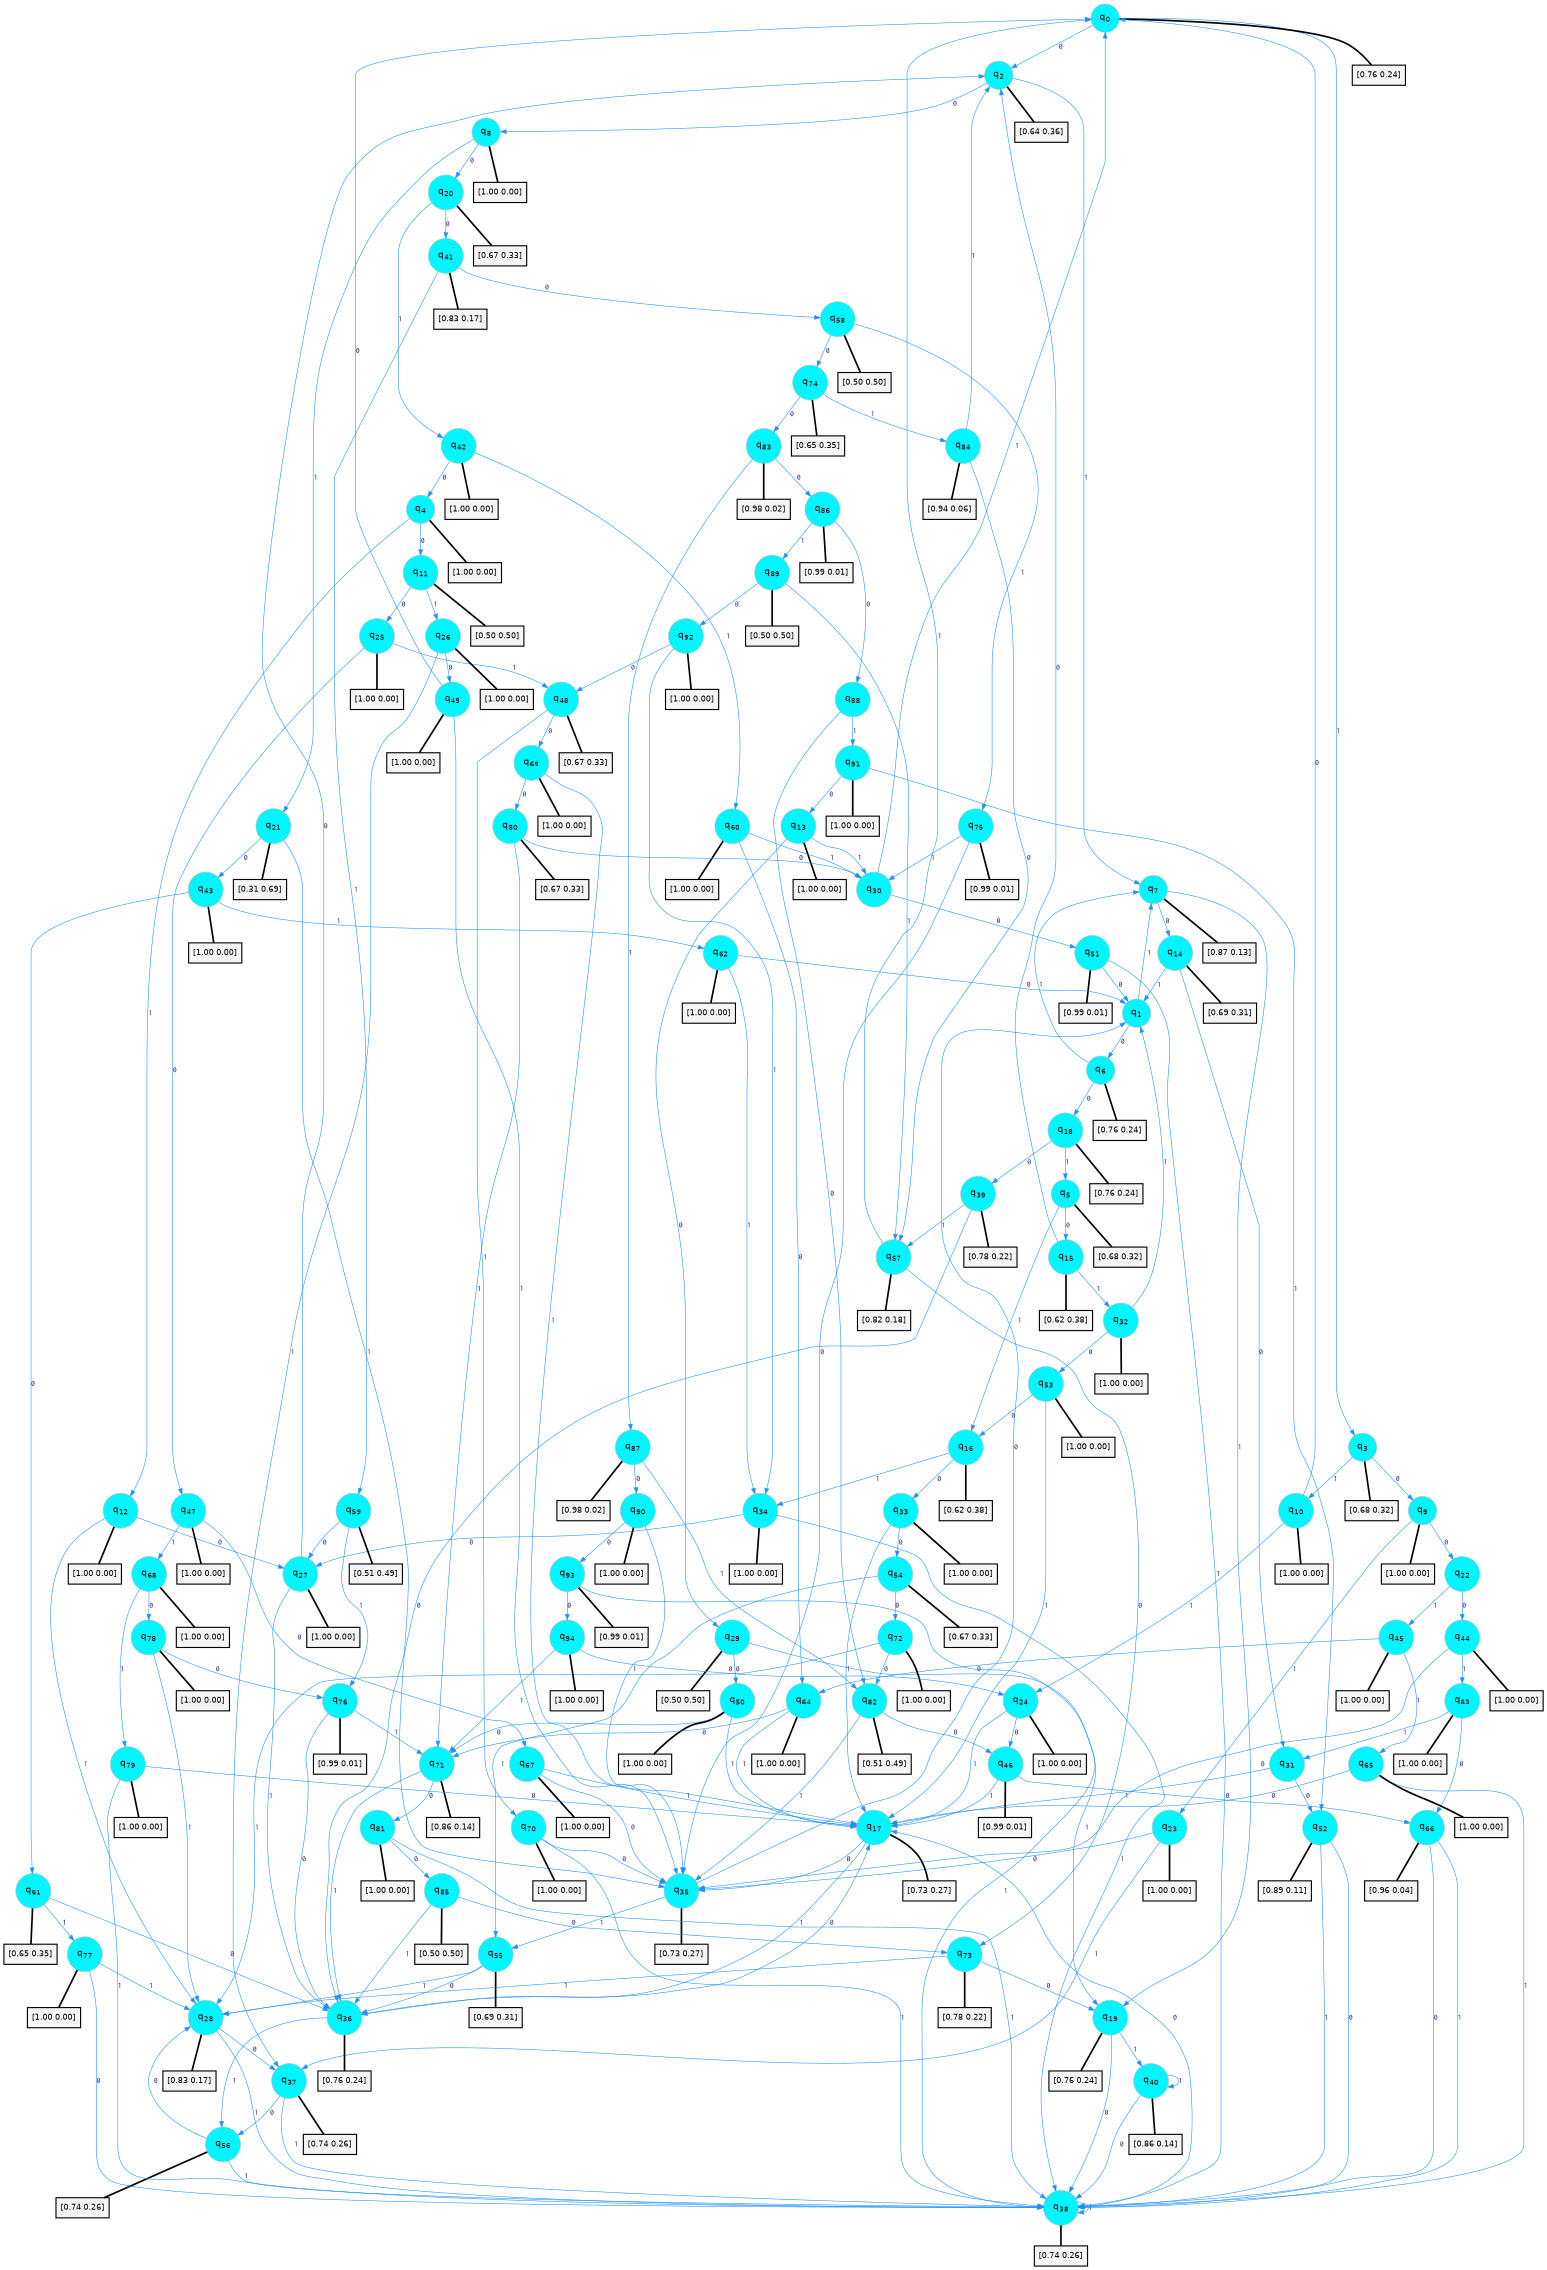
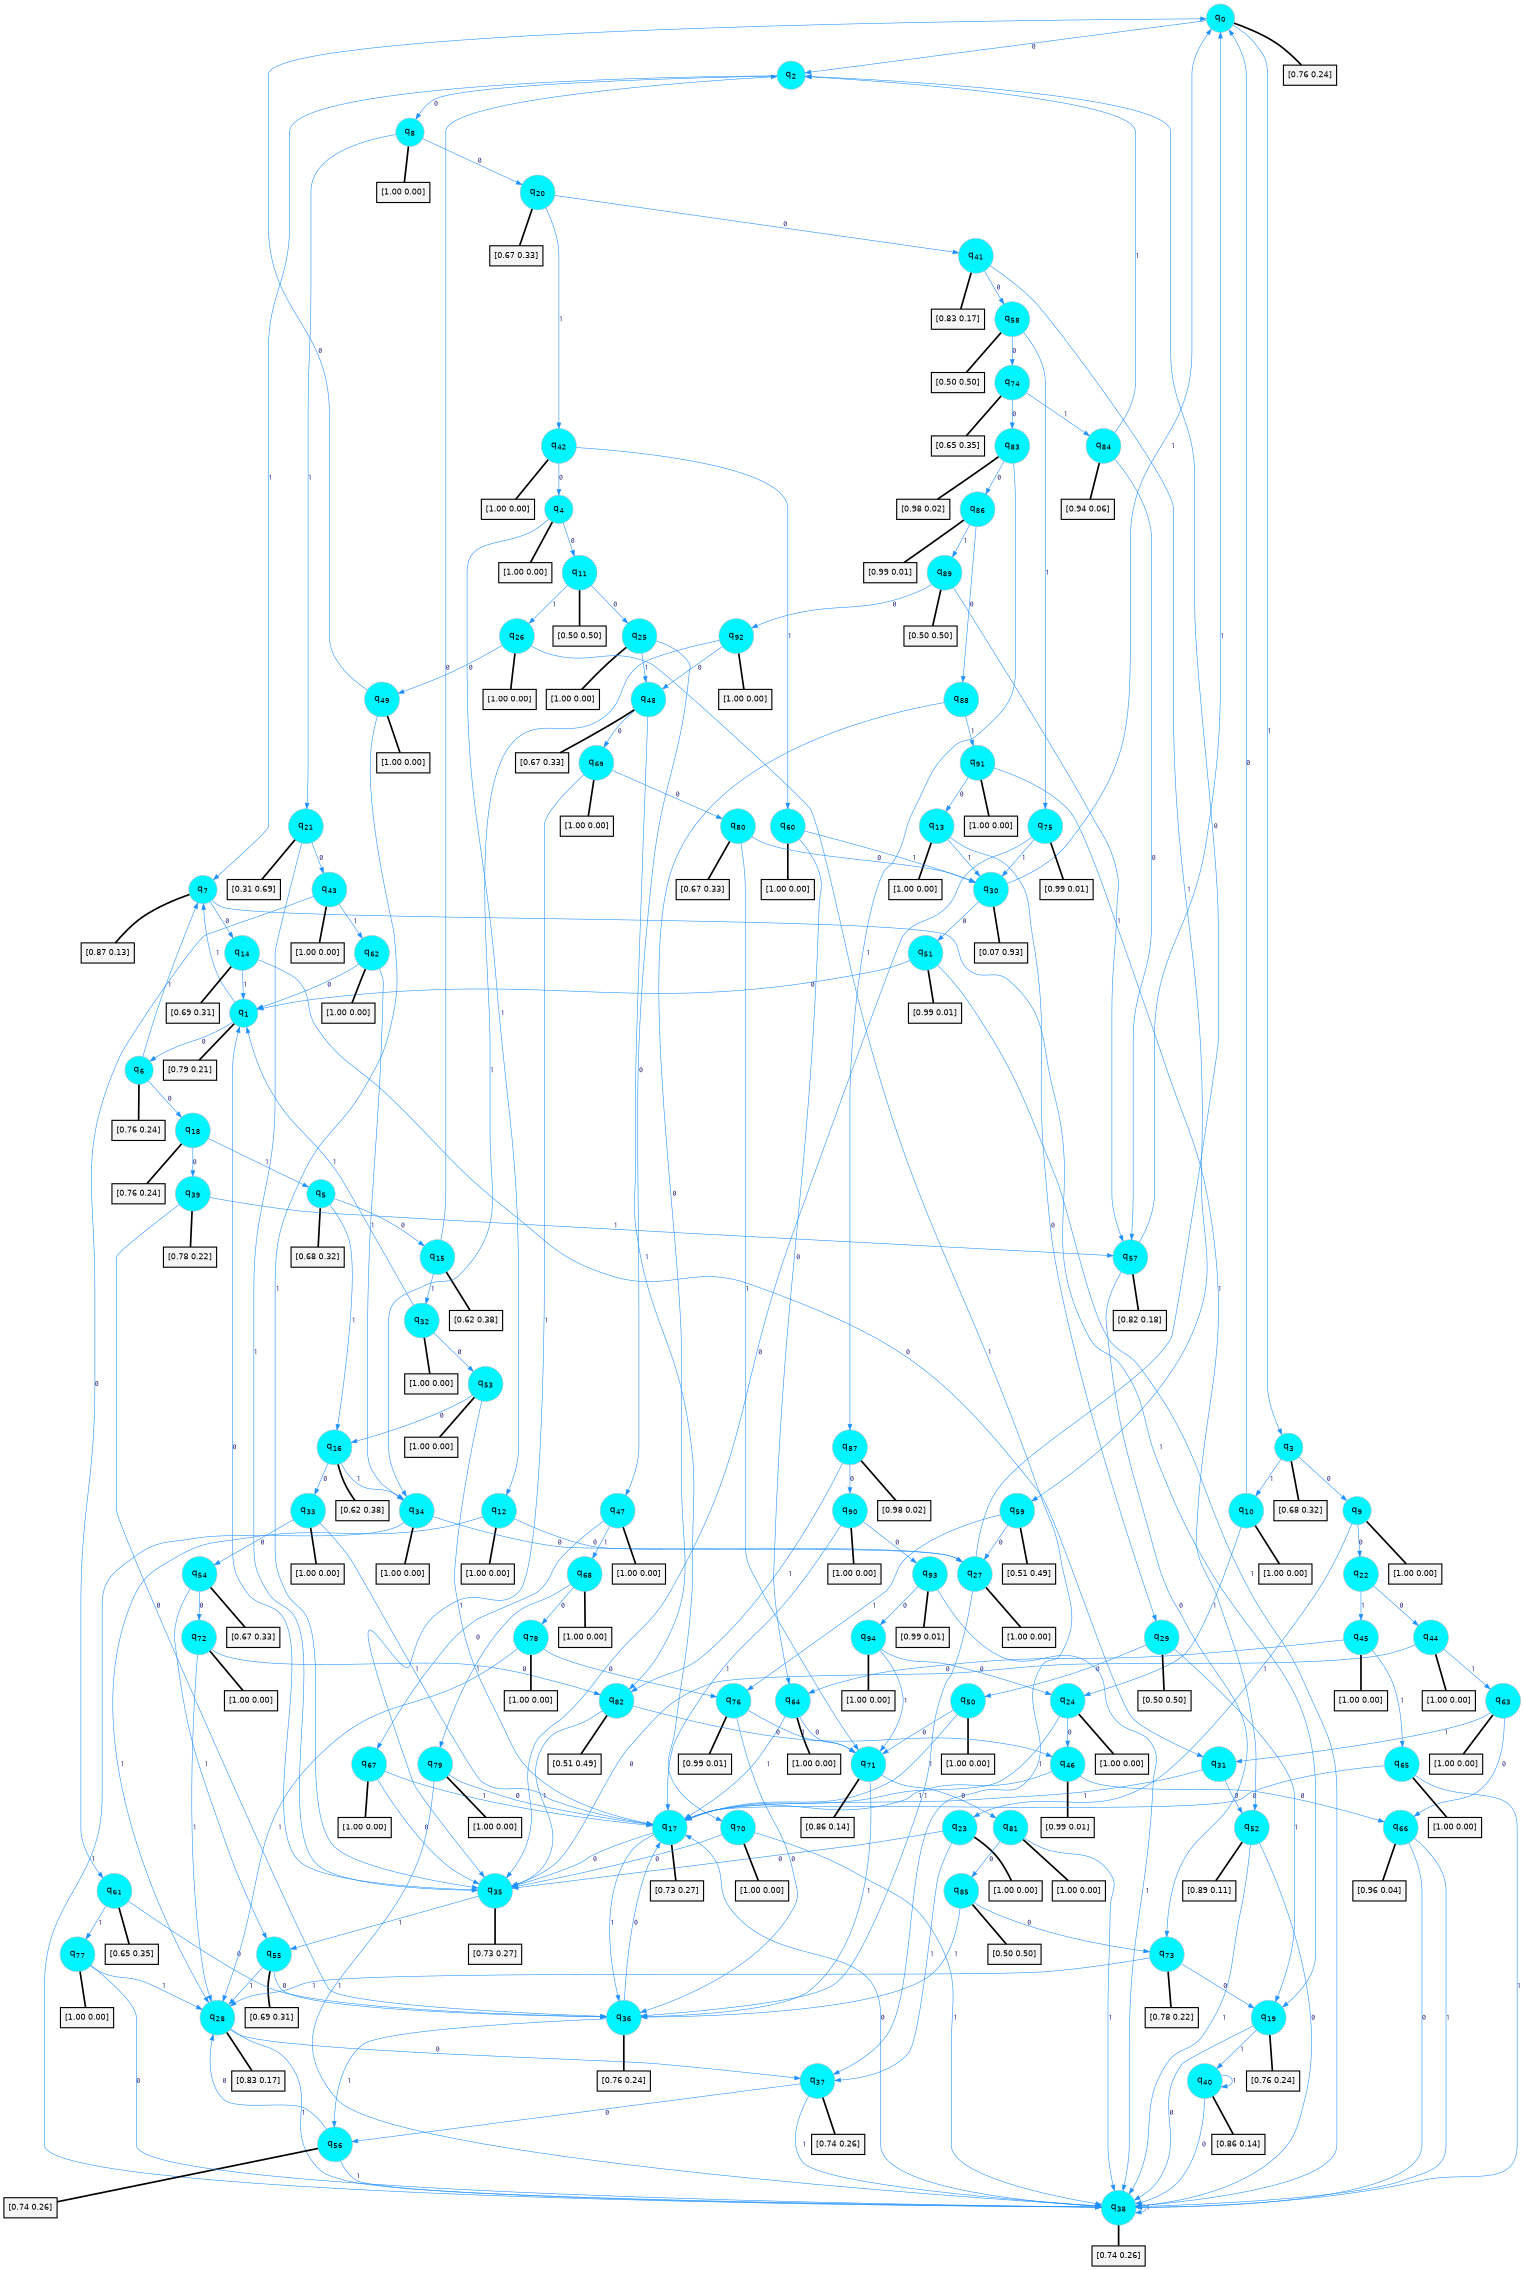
node "[0.64 0.36]": removed
node "[0.07 0.93]": added
node "[0.79 0.21]": added
